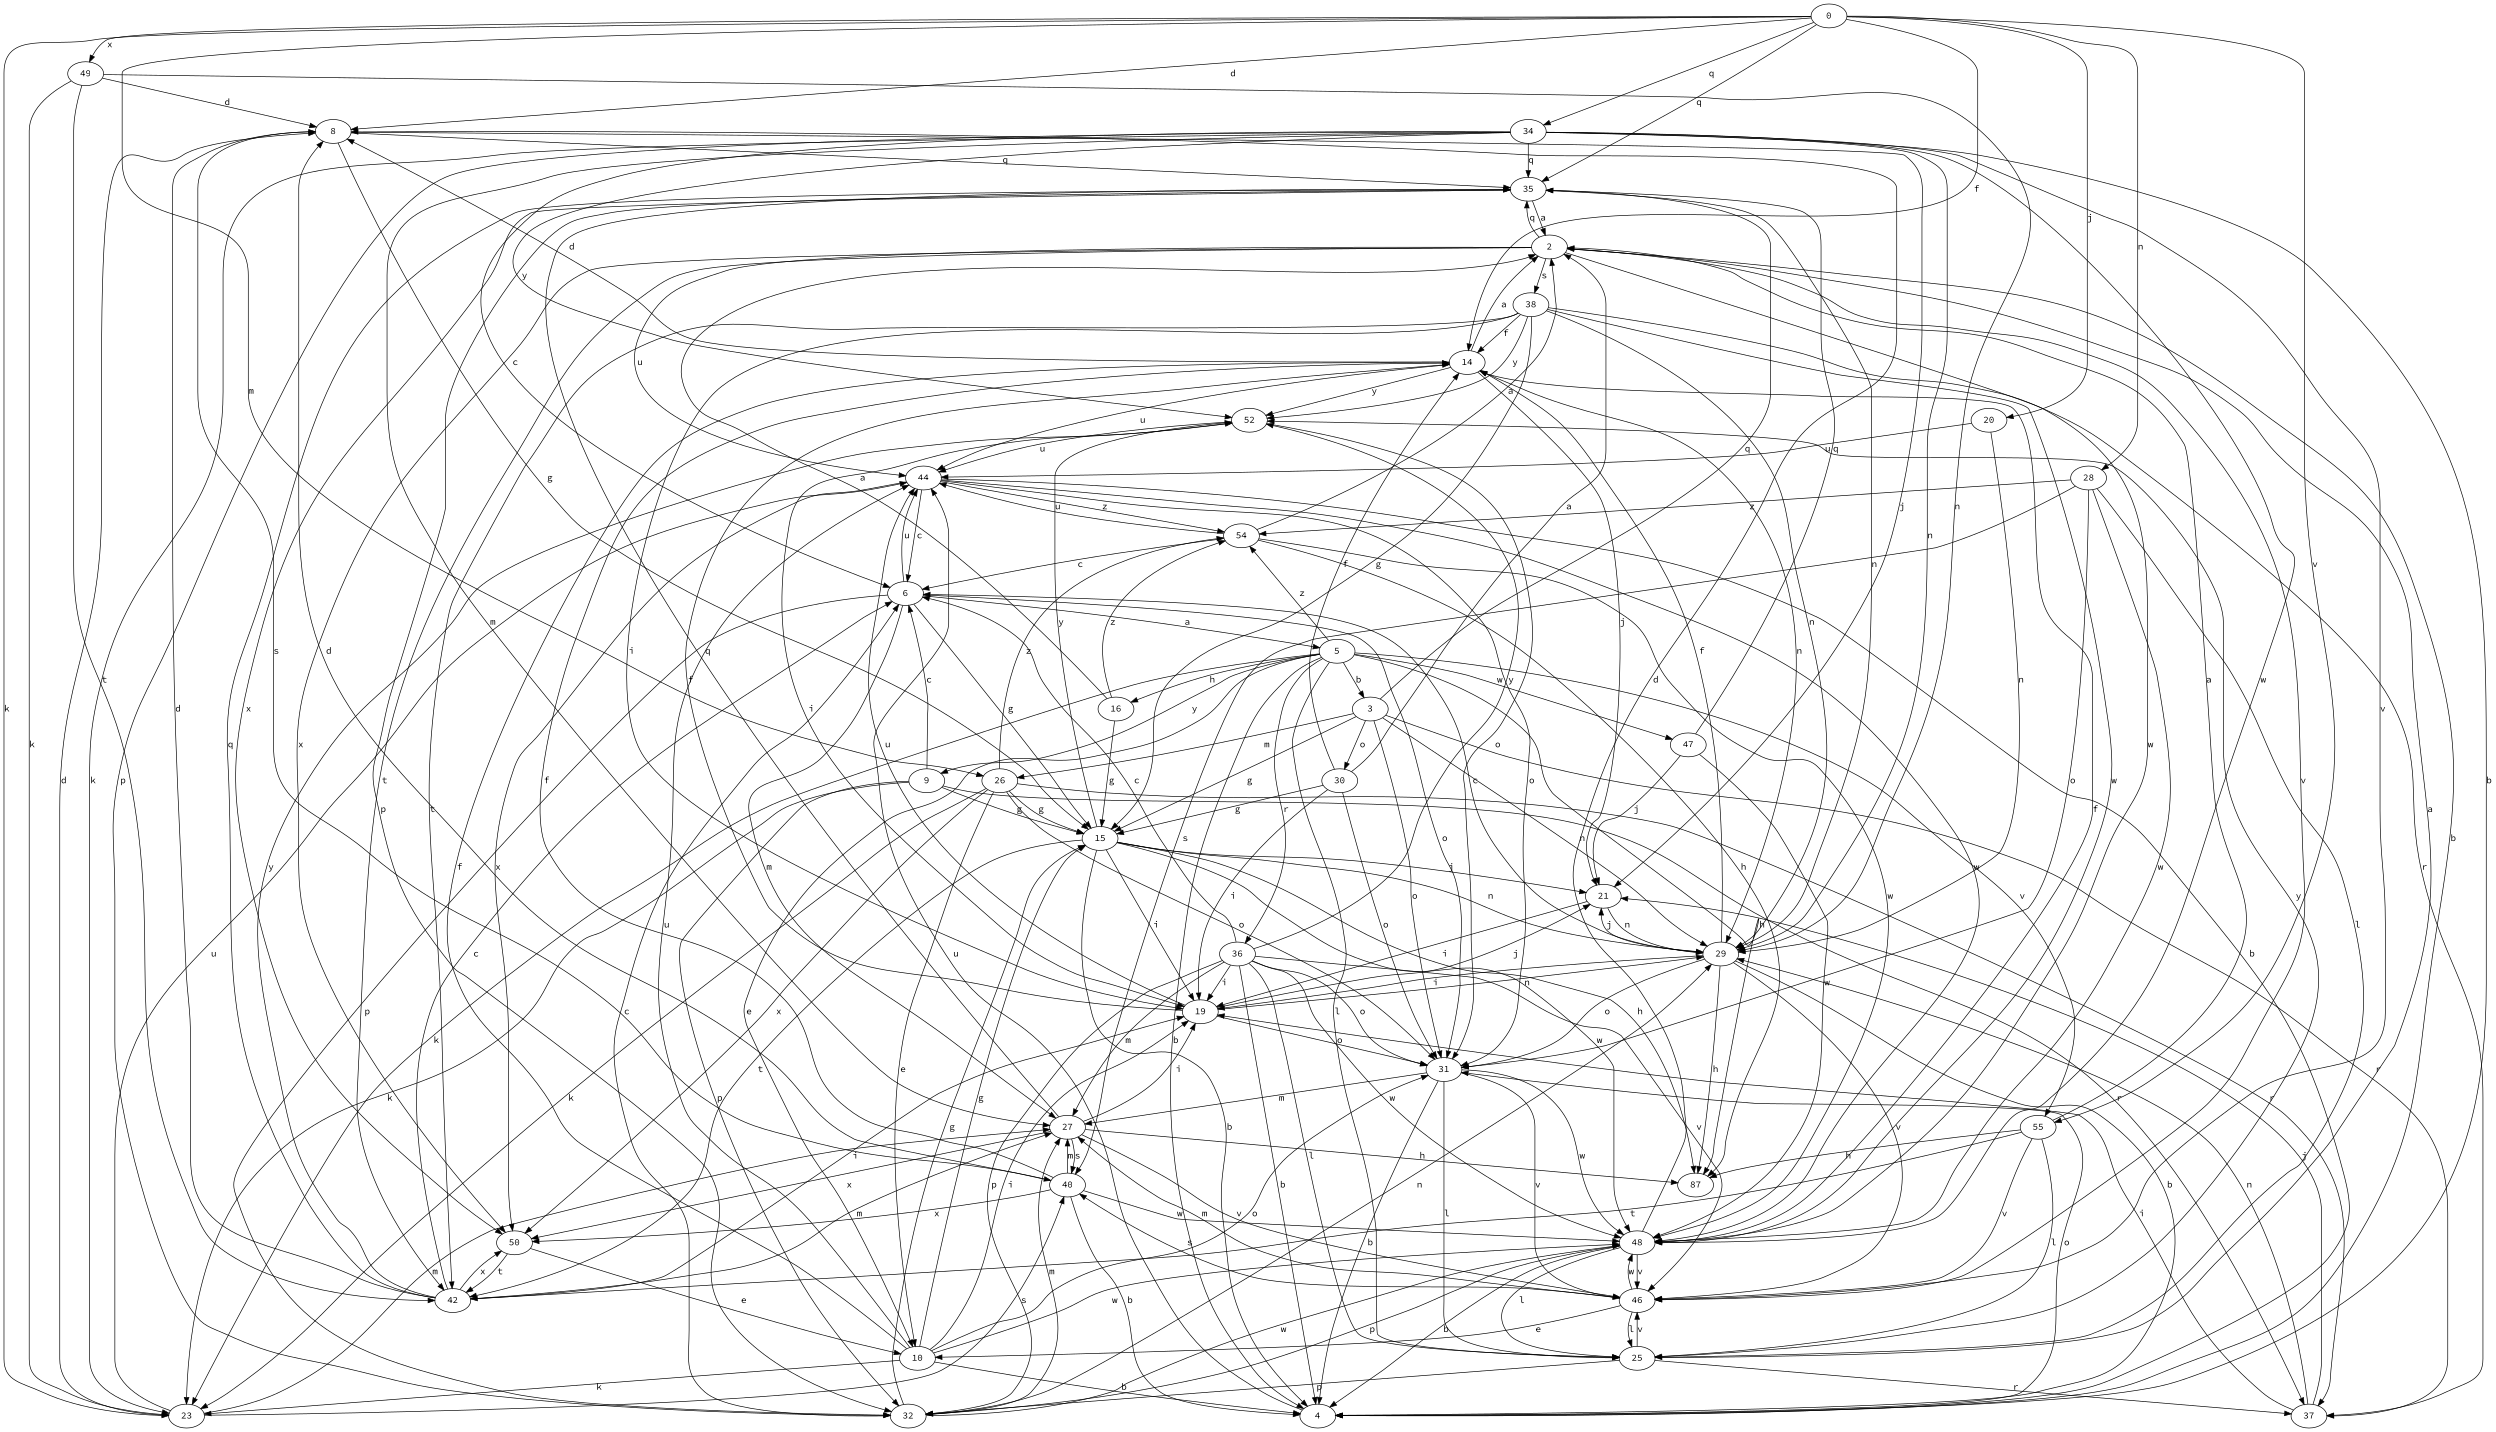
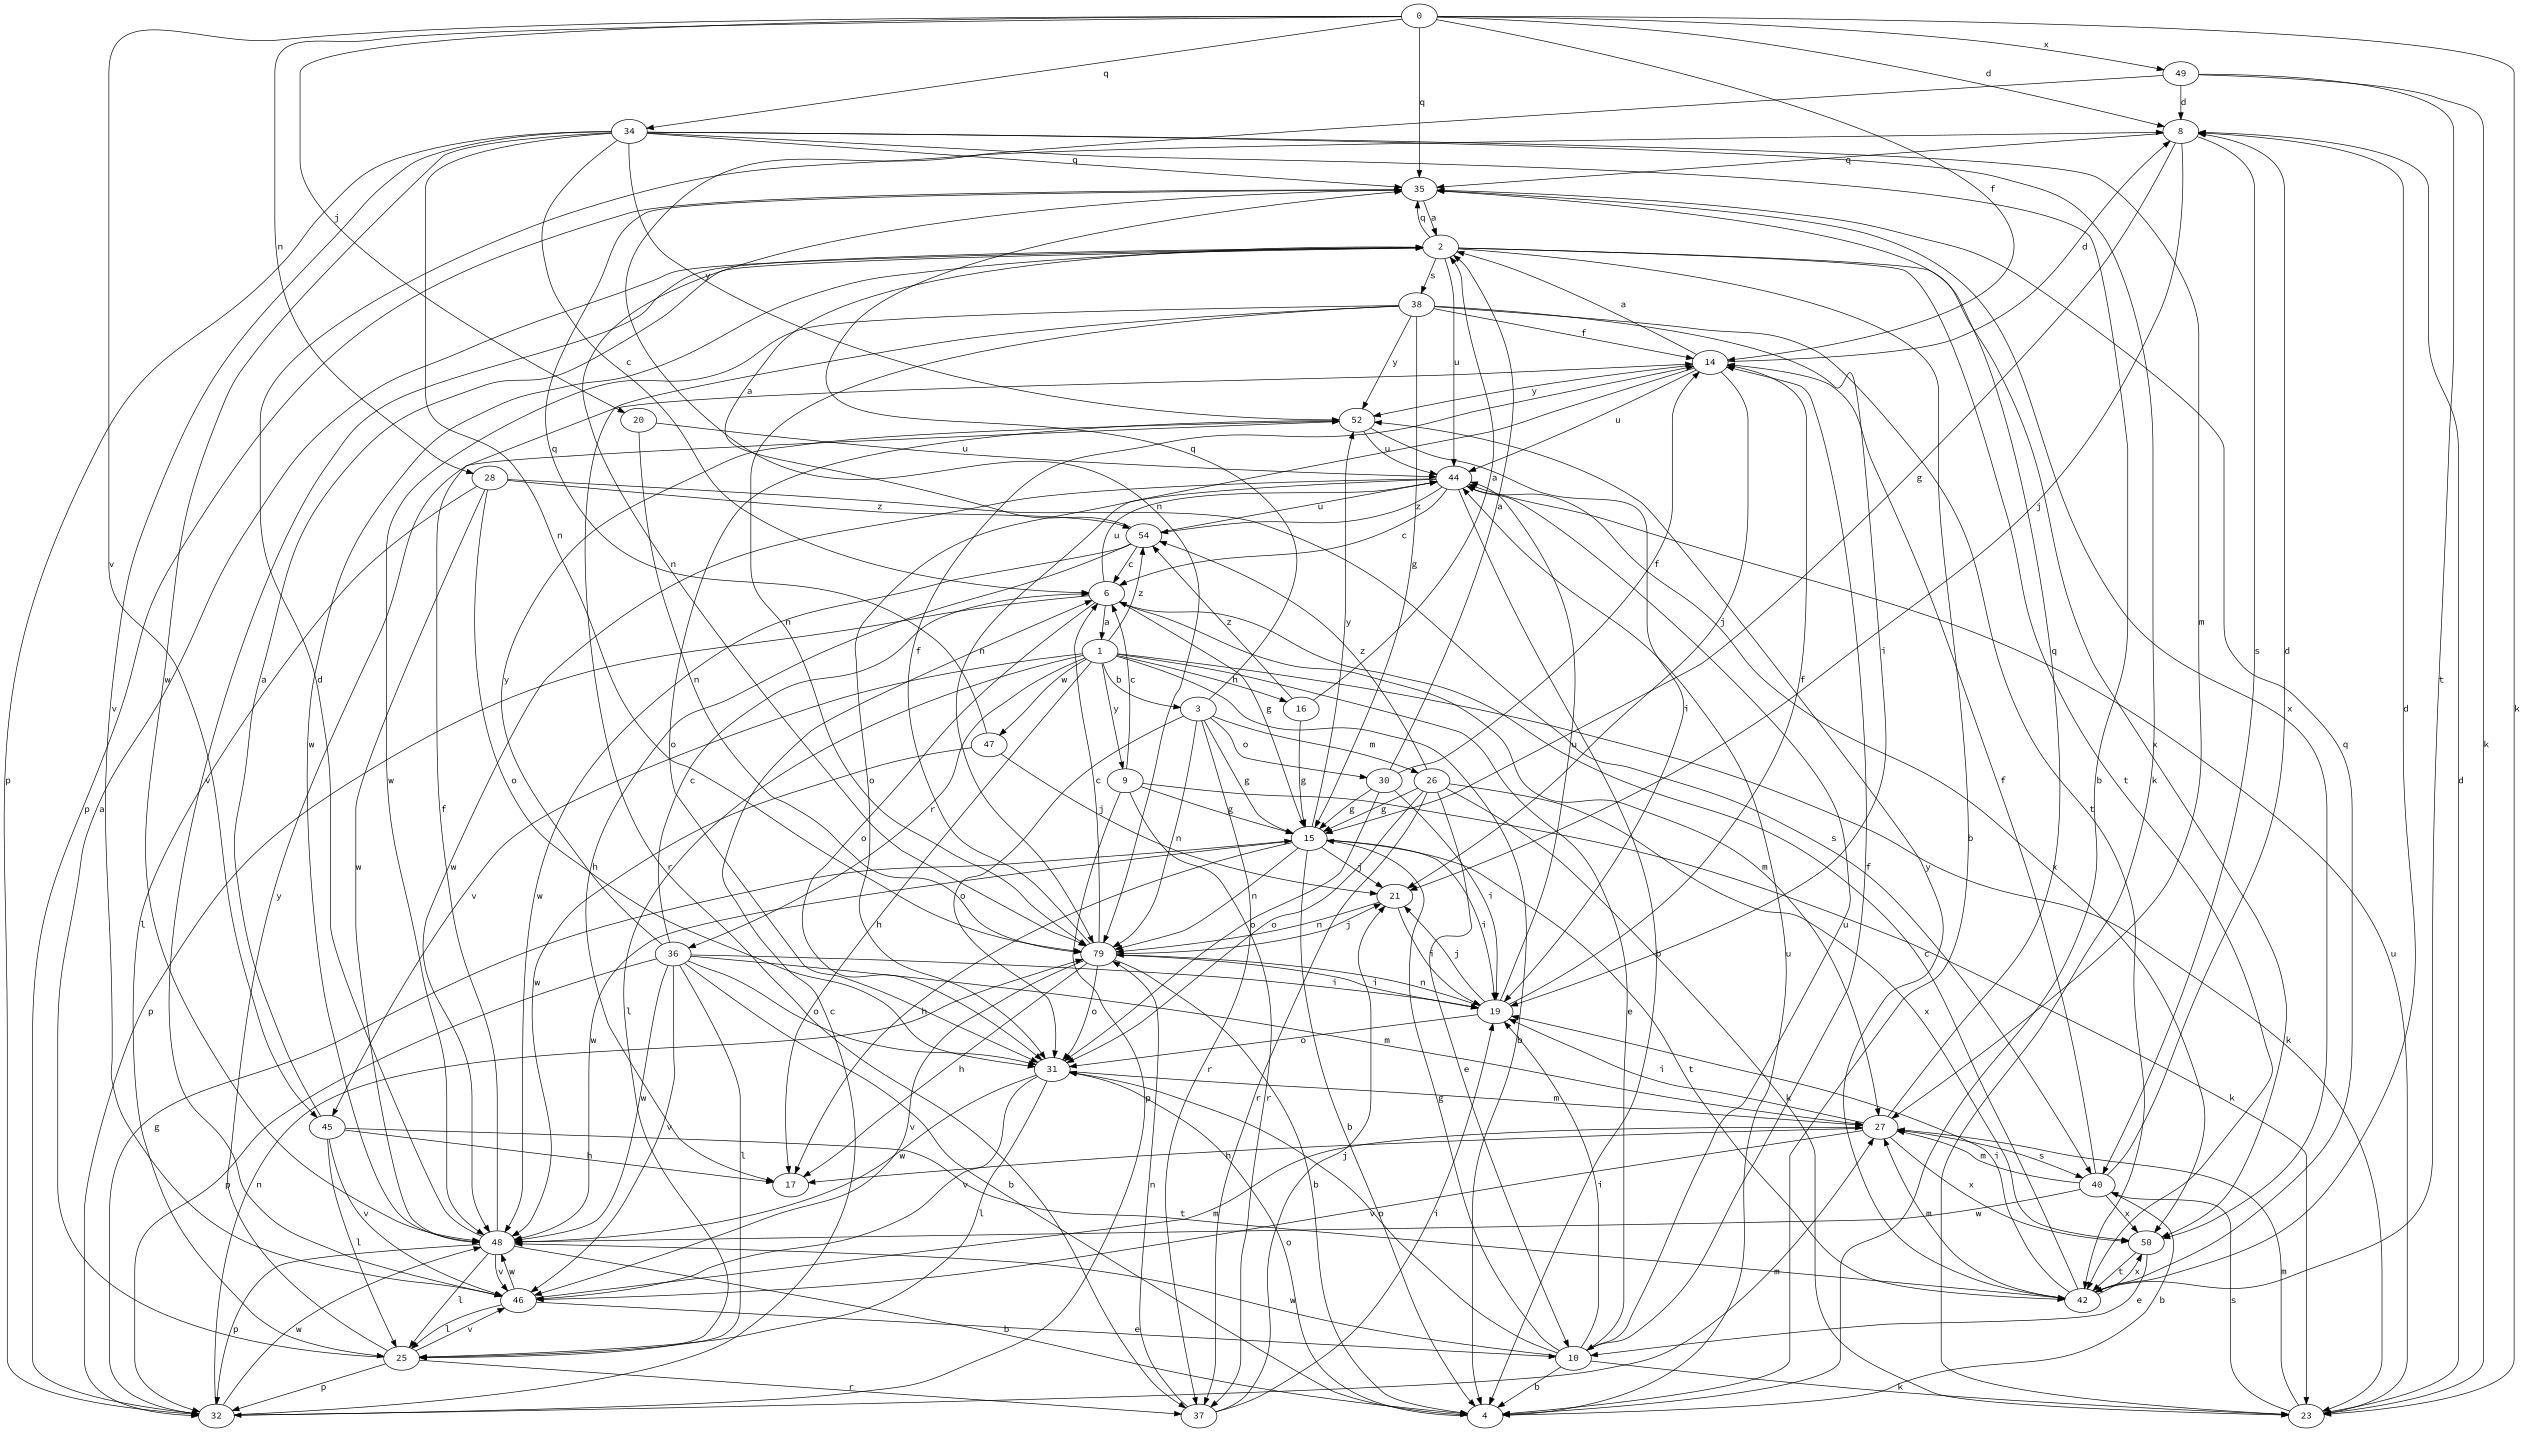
edge "0" -> "26": removed, label "m"
node "5": label "5" -> "1"
node "29": label "29" -> "79"
node "55": label "55" -> "45"
node "87": label "87" -> "17"
edge "31" -> "4": removed, label "b"
edge "46" -> "40": removed, label "s"
